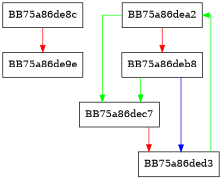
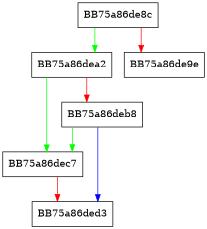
edge "BB75a86ded3" -> "BB75a86dea2": now "BB75a86de8c" -> "BB75a86dea2"
